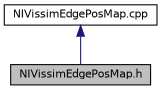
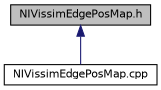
edge "NIVissimEdgePosMap.h" -> "NIVissimEdgePosMap.cpp": reversed
